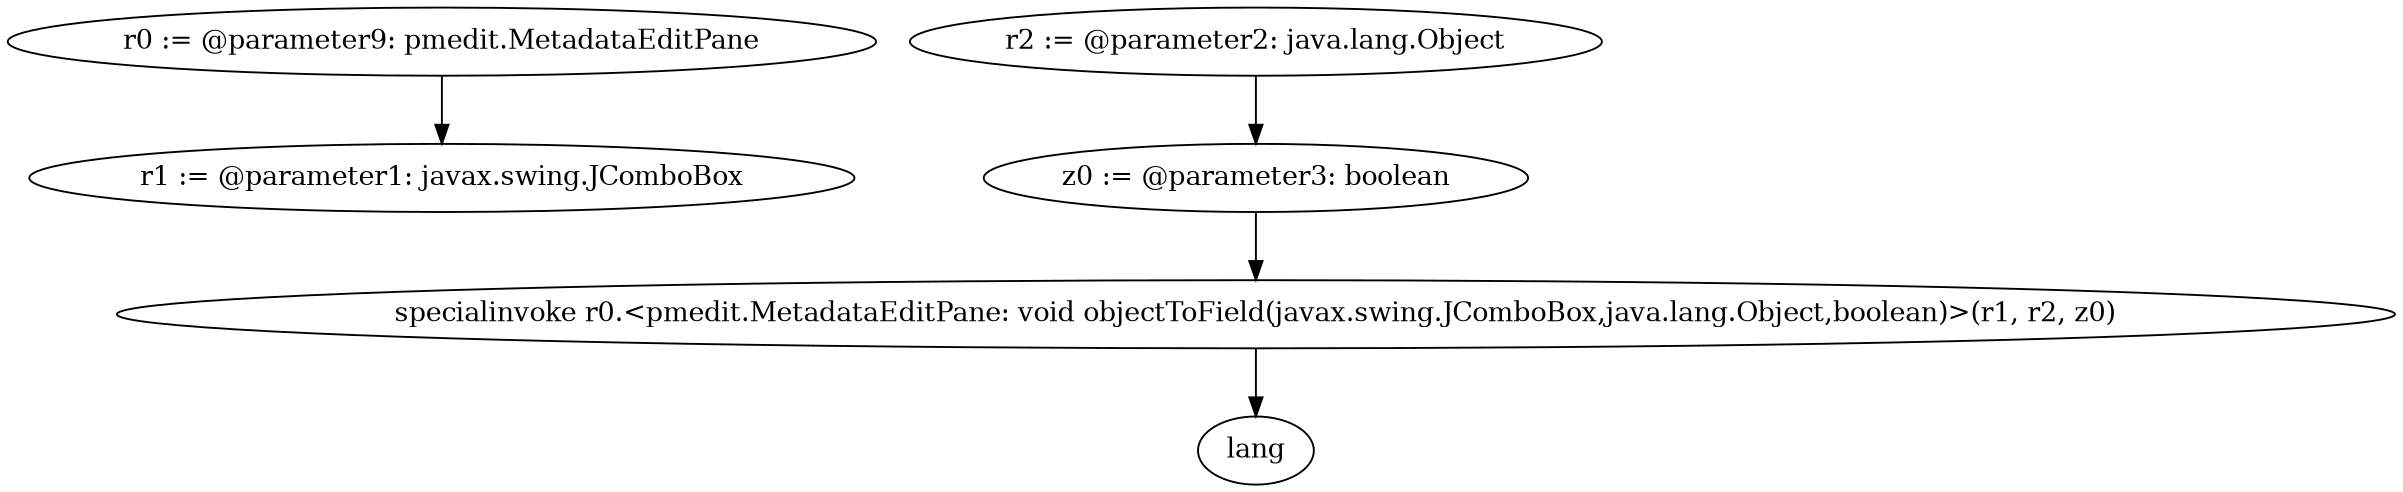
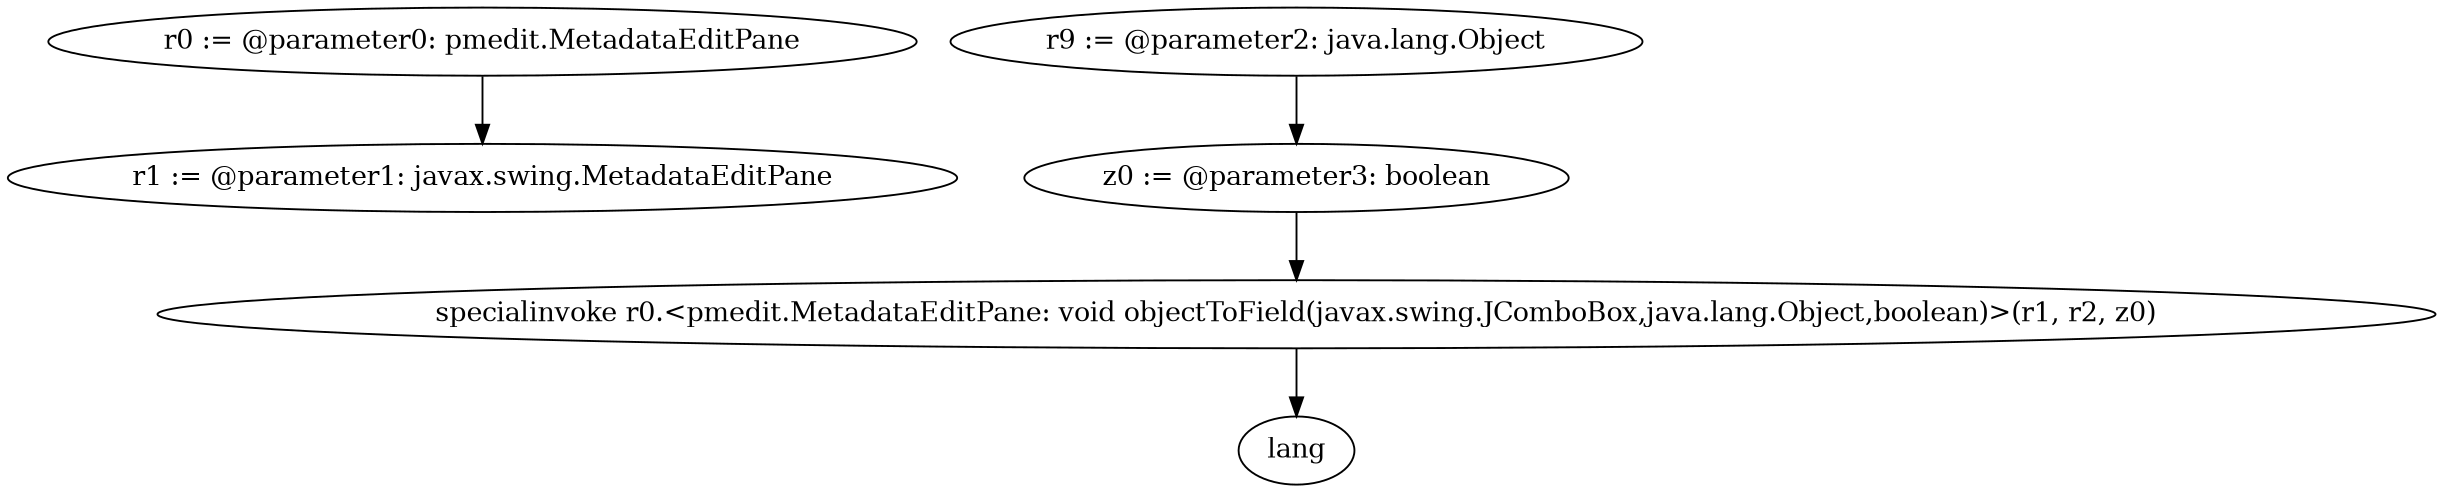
node "r0 := @parameter9: pmedit.MetadataEditPane": label "r0 := @parameter9: pmedit.MetadataEditPane" -> "r0 := @parameter0: pmedit.MetadataEditPane"
node "r2 := @parameter2: java.lang.Object": label "r2 := @parameter2: java.lang.Object" -> "r9 := @parameter2: java.lang.Object"
node "r1 := @parameter1: javax.swing.JComboBox": label "r1 := @parameter1: javax.swing.JComboBox" -> "r1 := @parameter1: javax.swing.MetadataEditPane"
